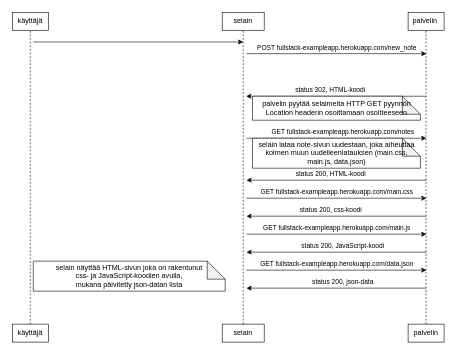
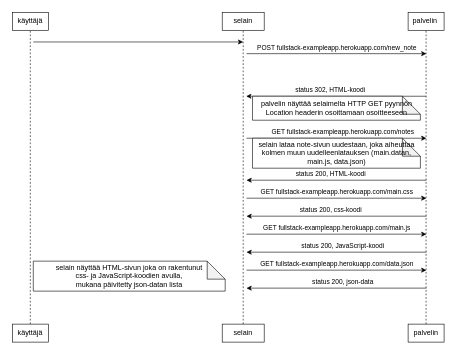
node "palvelin pyytää selaimelta HTTP GET pyynnön Location headerin osoittamaan osoitteeseen": label "palvelin pyytää selaimelta HTTP GET pyynnön Location headerin osoittamaan osoitteeseen" -> "palvelin näyttää selaimelta HTTP GET pyynnön Location headerin osoittamaan osoitteeseen"
node "selain lataa note-sivun uudestaan, joka aiheuttaa kolmen muun uudelleenlatauksen (main.css, main.js, data.json)": label "selain lataa note-sivun uudestaan, joka aiheuttaa kolmen muun uudelleenlatauksen (main.css, main.js, data.json)" -> "selain lataa note-sivun uudestaan, joka aiheuttaa kolmen muun uudelleenlatauksen (main.datan, main.js, data.json)"
